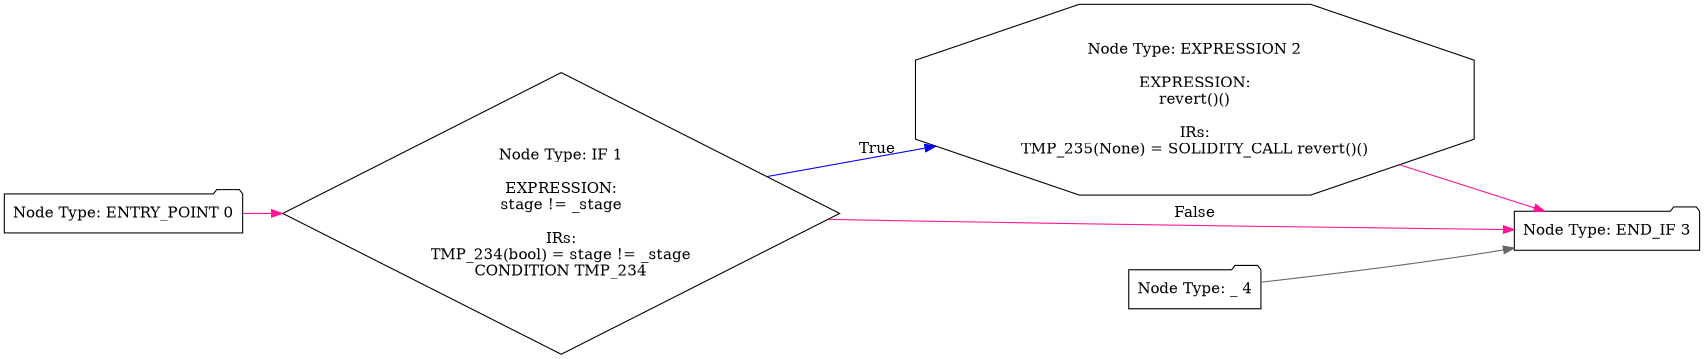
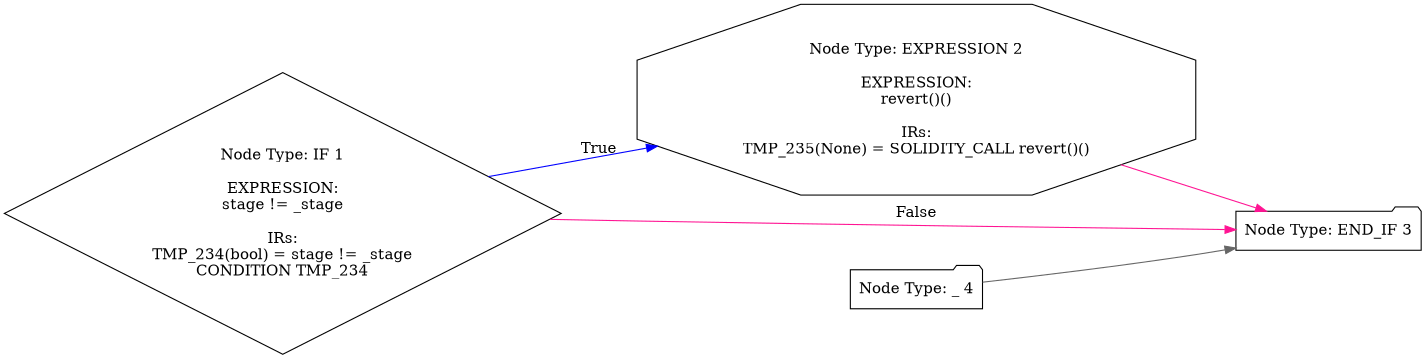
node "Node Type: ENTRY_POINT 0": removed
